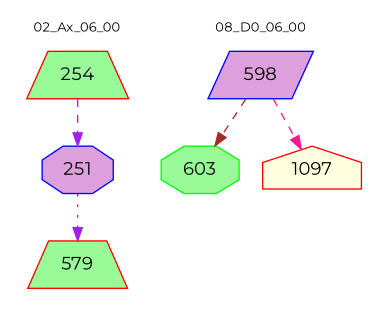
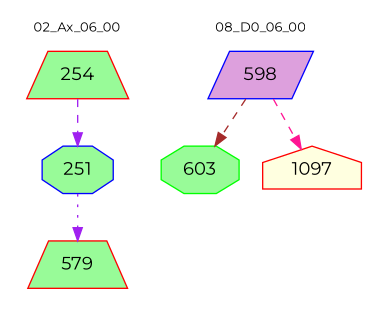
node "251": fillcolor plum -> palegreen
